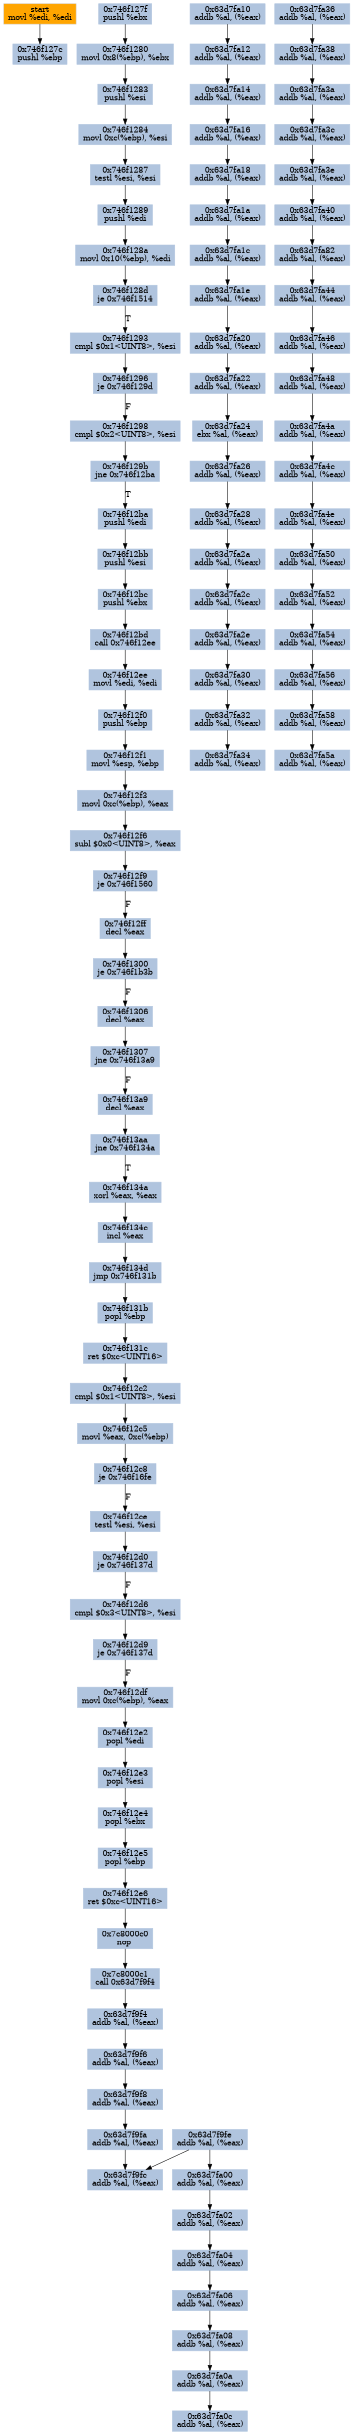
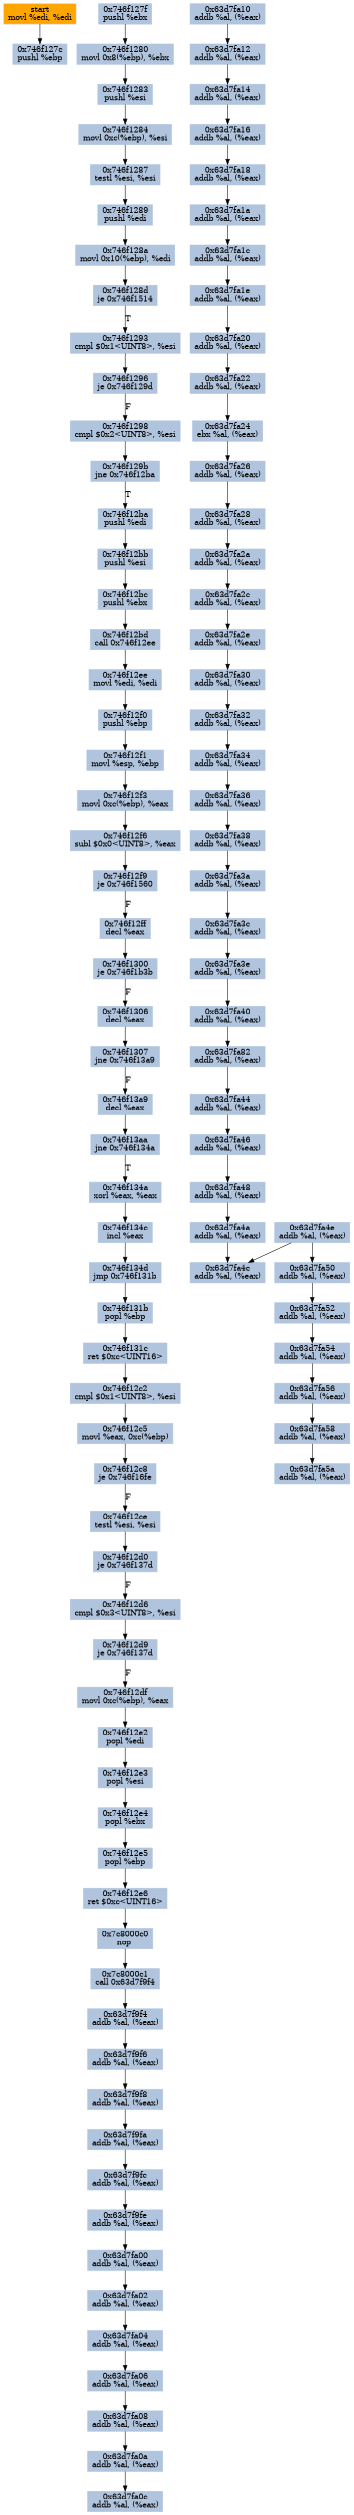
edge "0x63d7fa4c addb %al, (%eax)" -> "0x63d7fa4e addb %al, (%eax)": reversed
edge "0x63d7fa34 addb %al, (%eax)" -> "0x63d7fa36 addb %al, (%eax)": added
edge "0x63d7f9fe addb %al, (%eax)" -> "0x63d7f9fc addb %al, (%eax)": reversed
